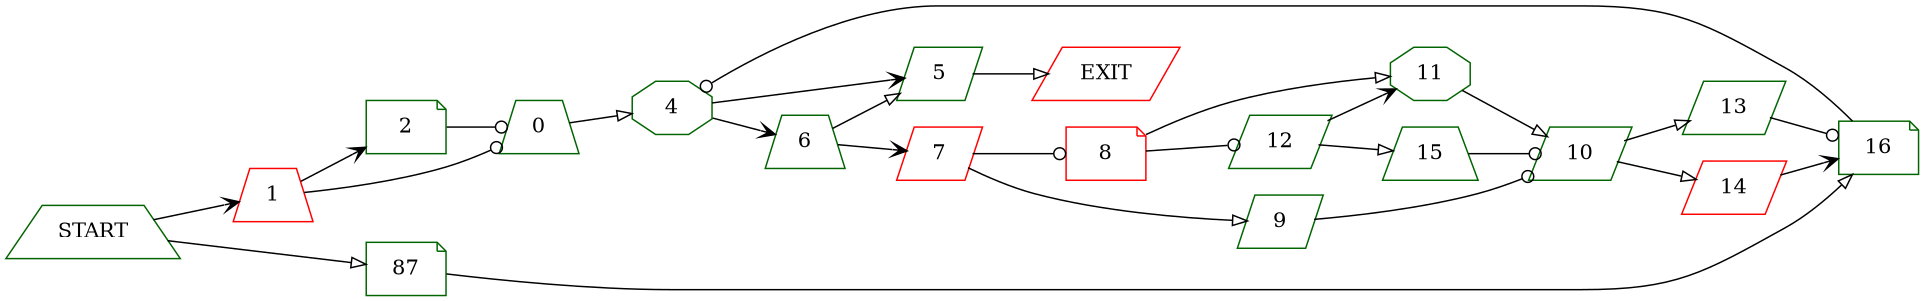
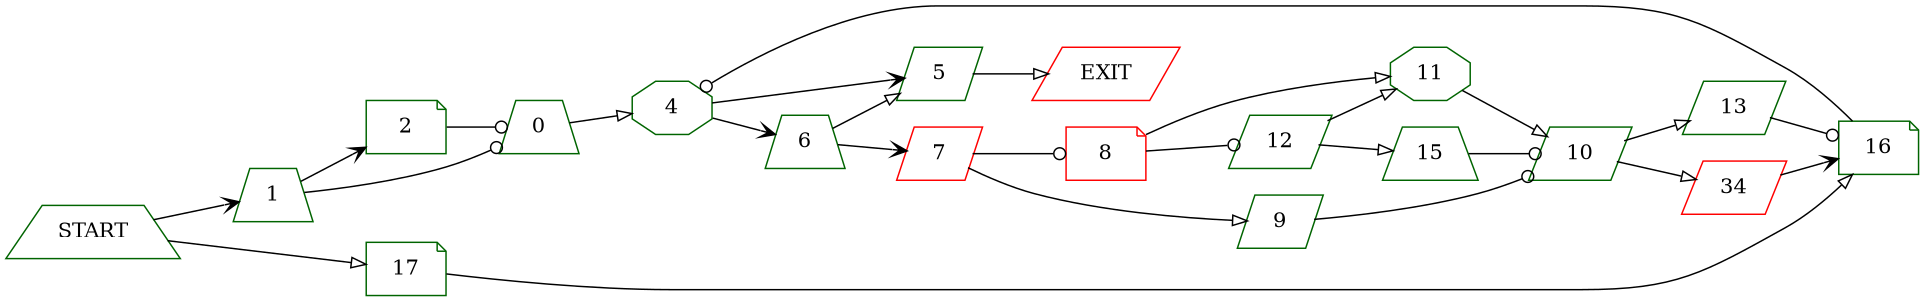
edge "12" -> "11": arrowhead vee -> onormal
node "14": label "14" -> "34"
node "1": color red -> darkgreen
node "87": label "87" -> "17"
